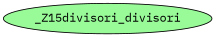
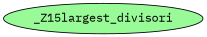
node "_Z15divisori_divisori": label "_Z15divisori_divisori" -> "_Z15largest_divisori"
